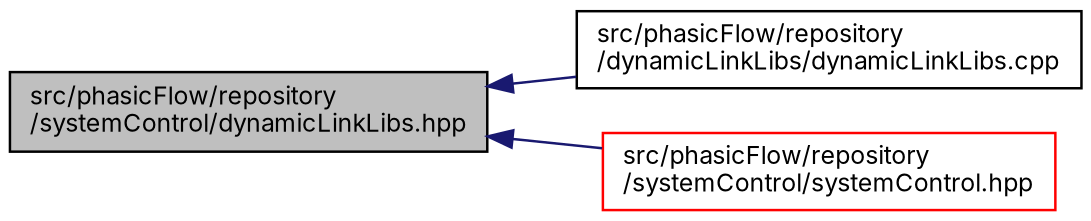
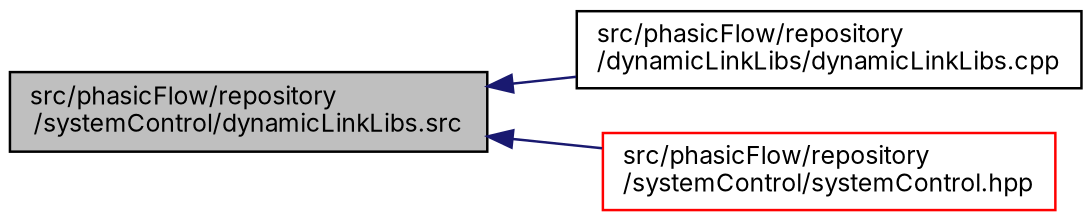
node "src/phasicFlow/repository /systemControl/dynamicLinkLibs.hpp": label "src/phasicFlow/repository /systemControl/dynamicLinkLibs.hpp" -> "src/phasicFlow/repository /systemControl/dynamicLinkLibs.src"
